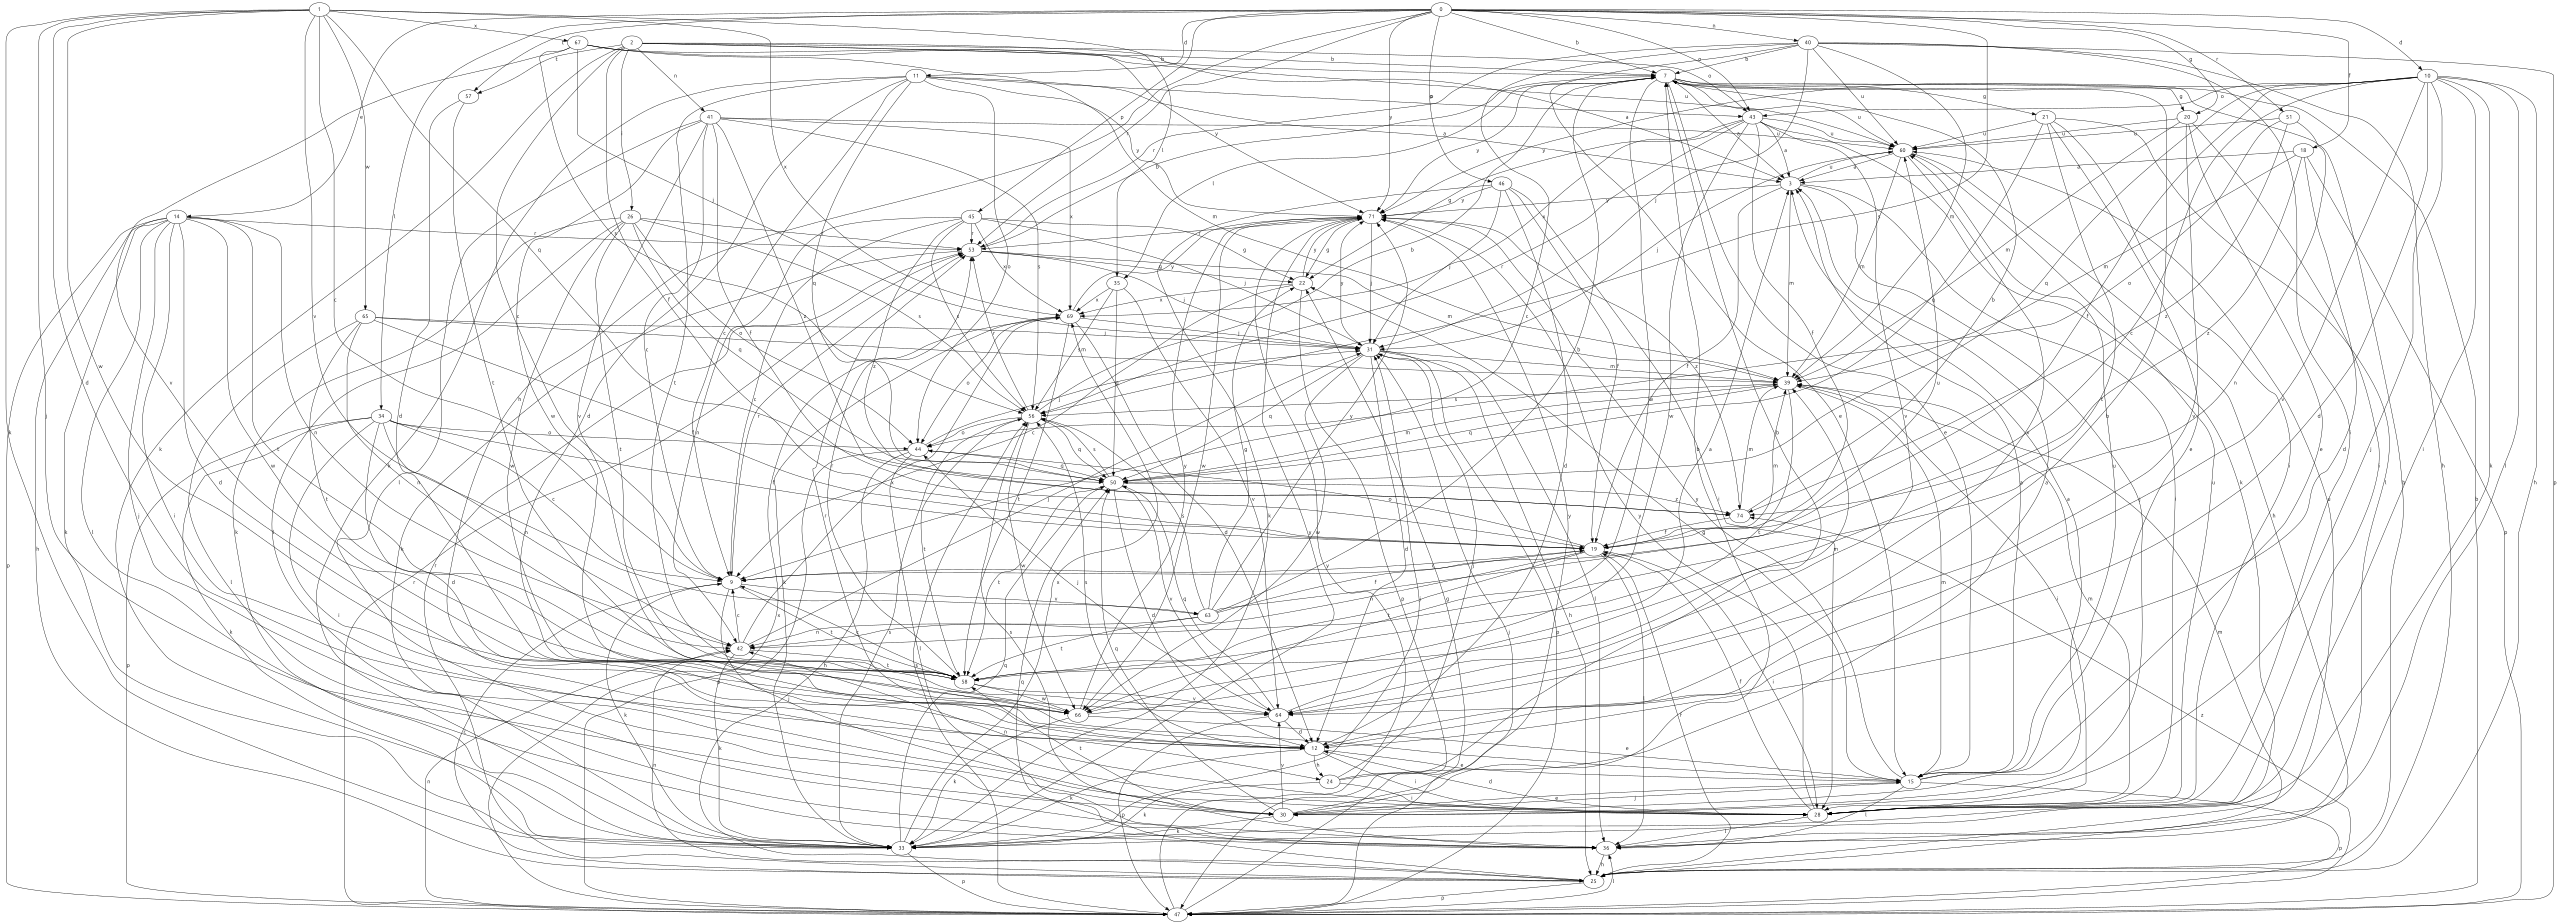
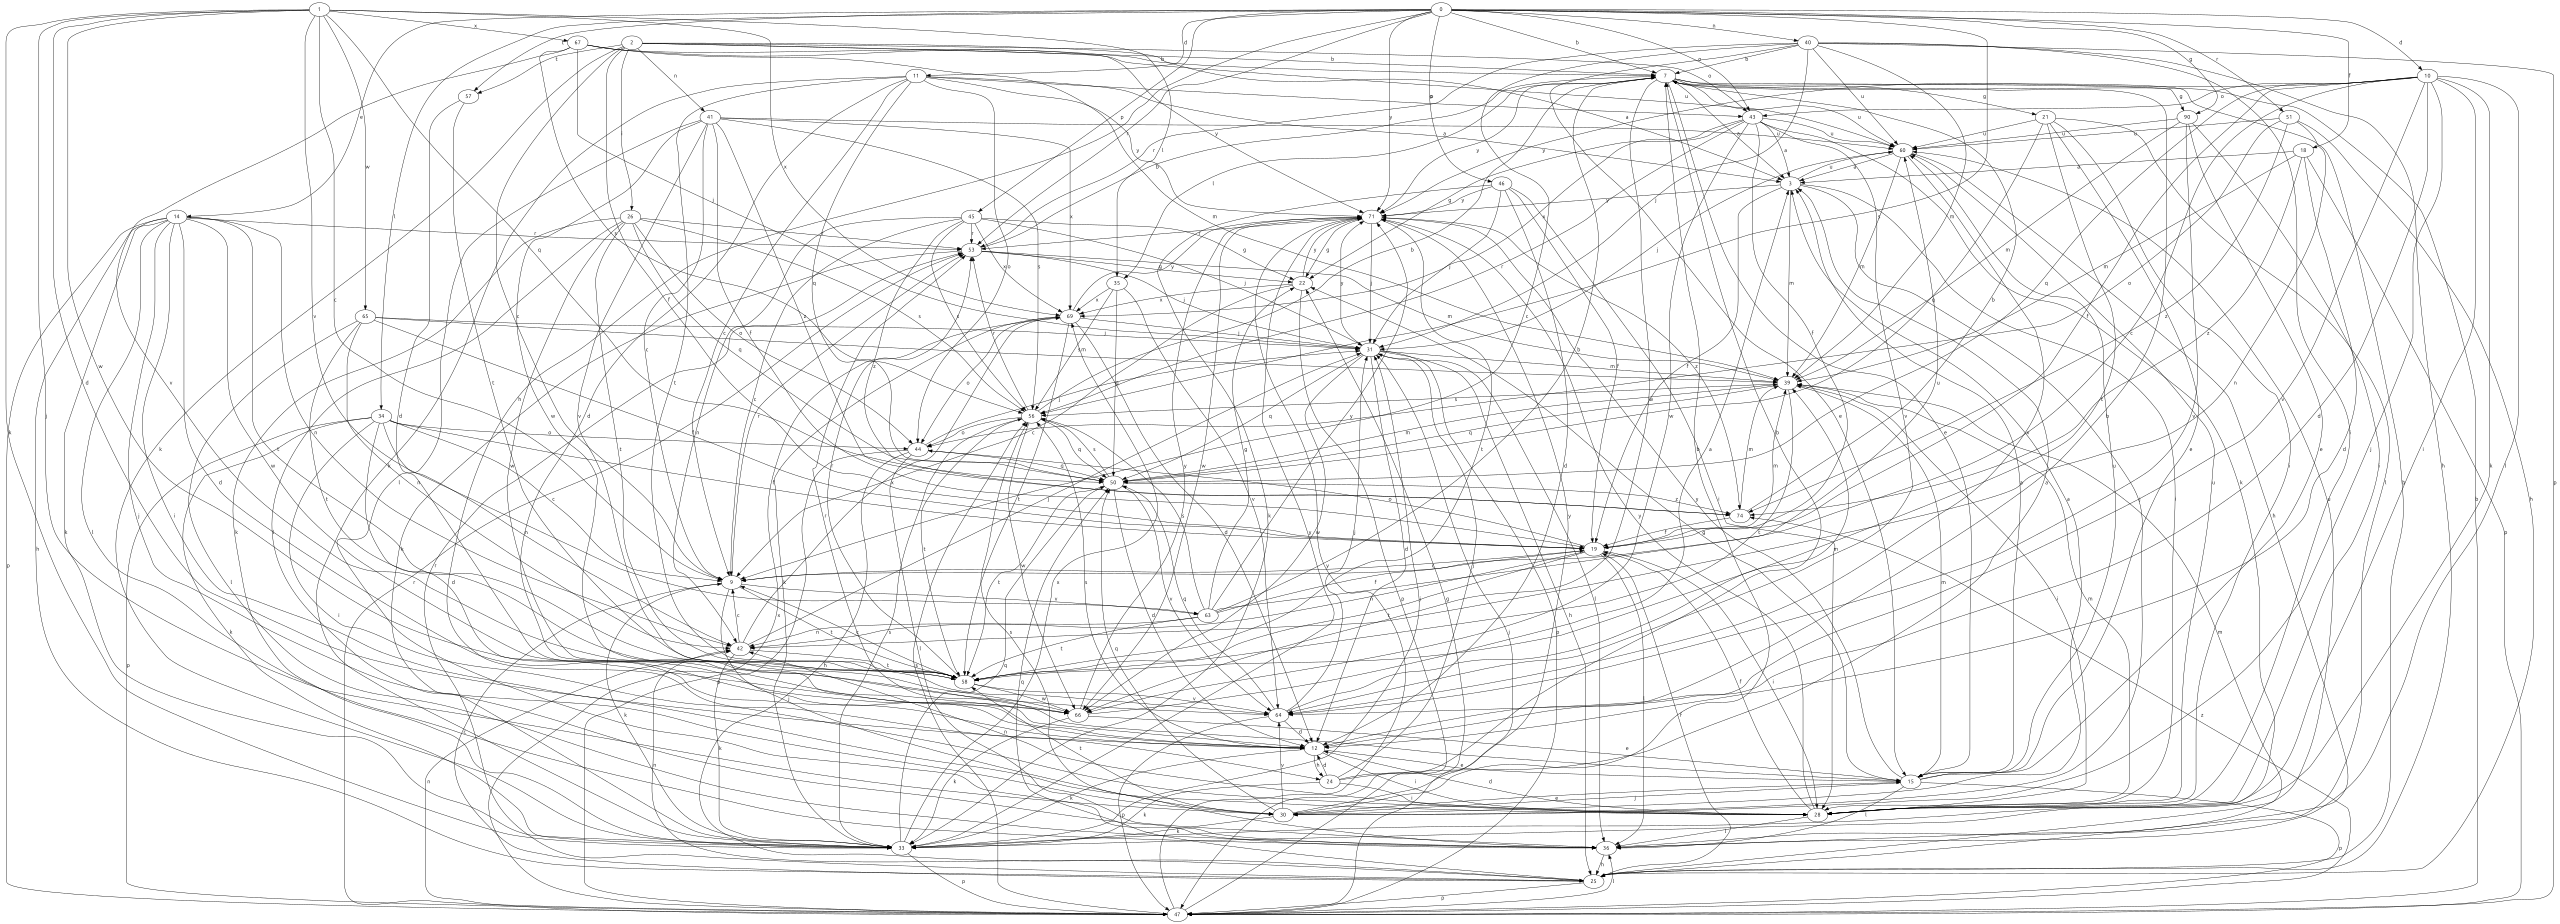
node "20": label "20" -> "90"
edge "71" -> "58": added, label "t"
edge "64" -> "44": now "64" -> "31"
edge "24" -> "12": added, label "d"
edge "10" -> "25": now "51" -> "25"
